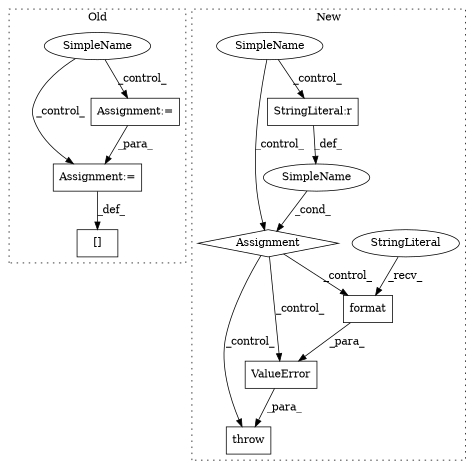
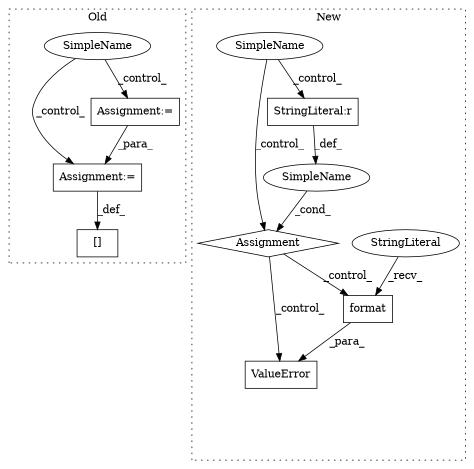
node "throw": removed
